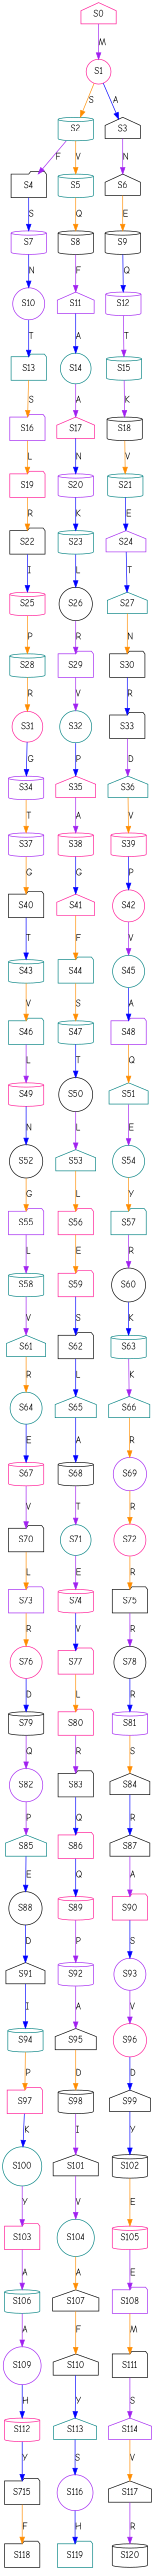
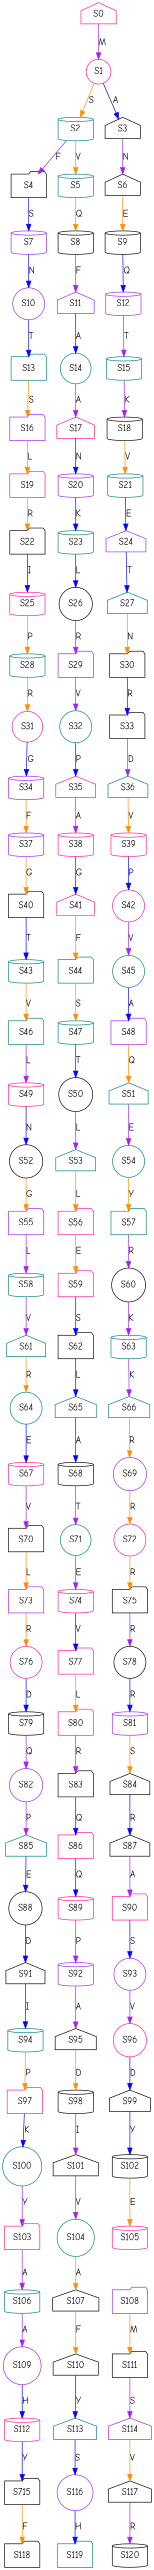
edge "S34" -> "S37": label "T" -> "F"
edge "S60" -> "S63": color blue -> purple
edge "S105" -> "S108": removed, label "E"
